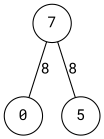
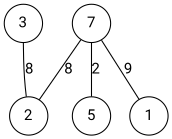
node "3": added
edge "7" -- "5": label "8" -> "2"
node "0": label "0" -> "2"
node "1": added
